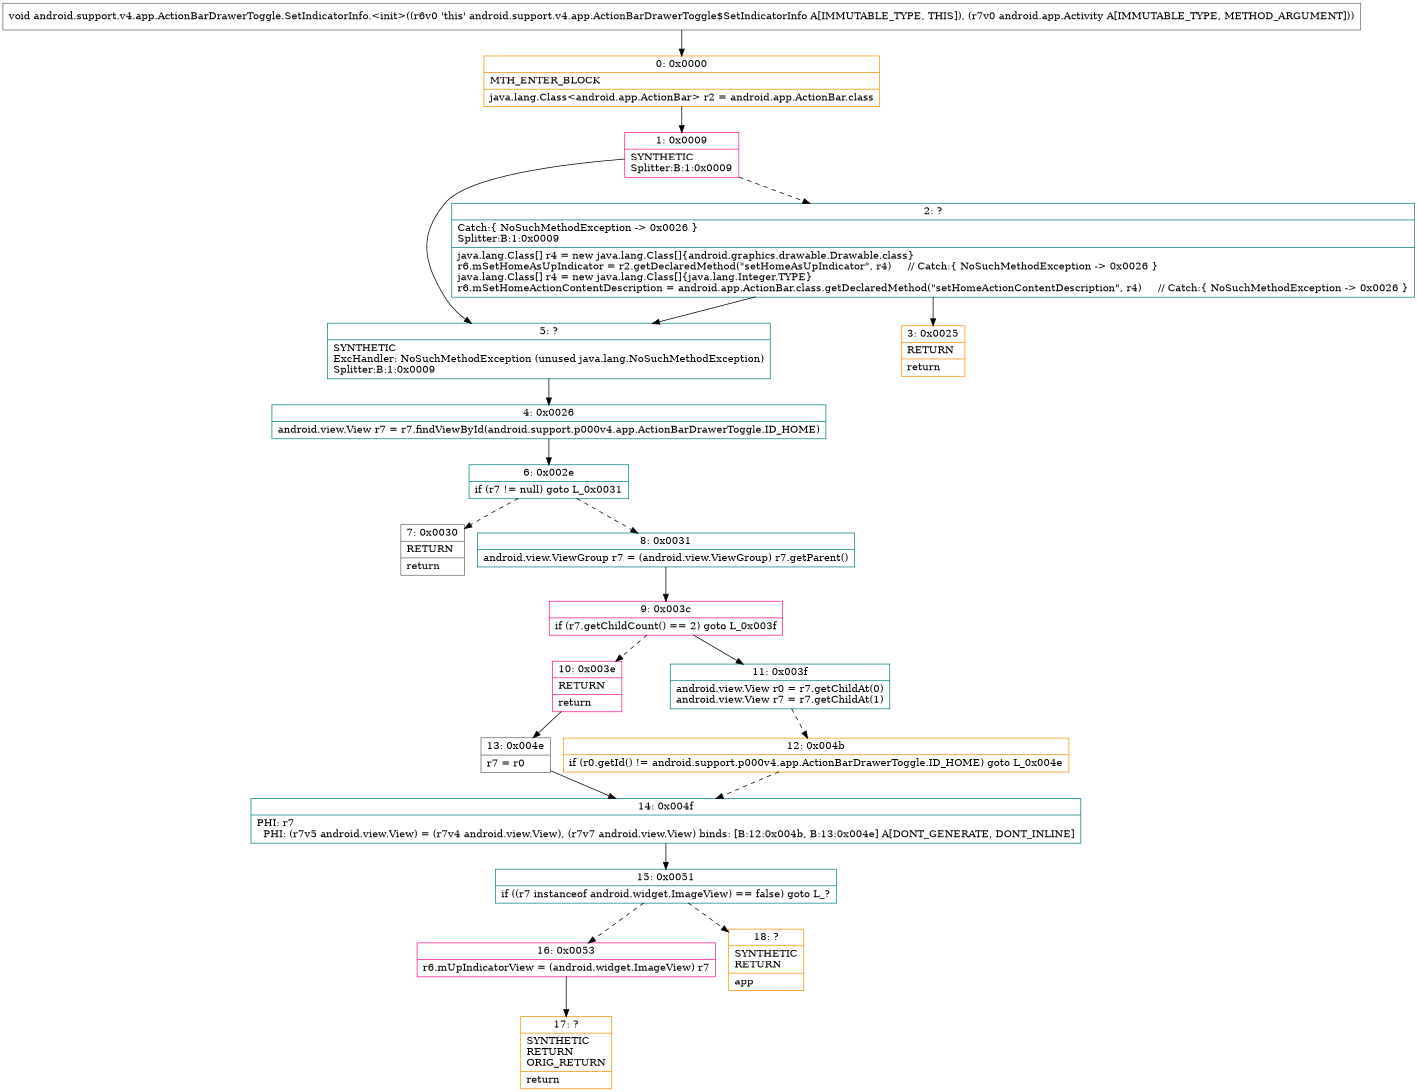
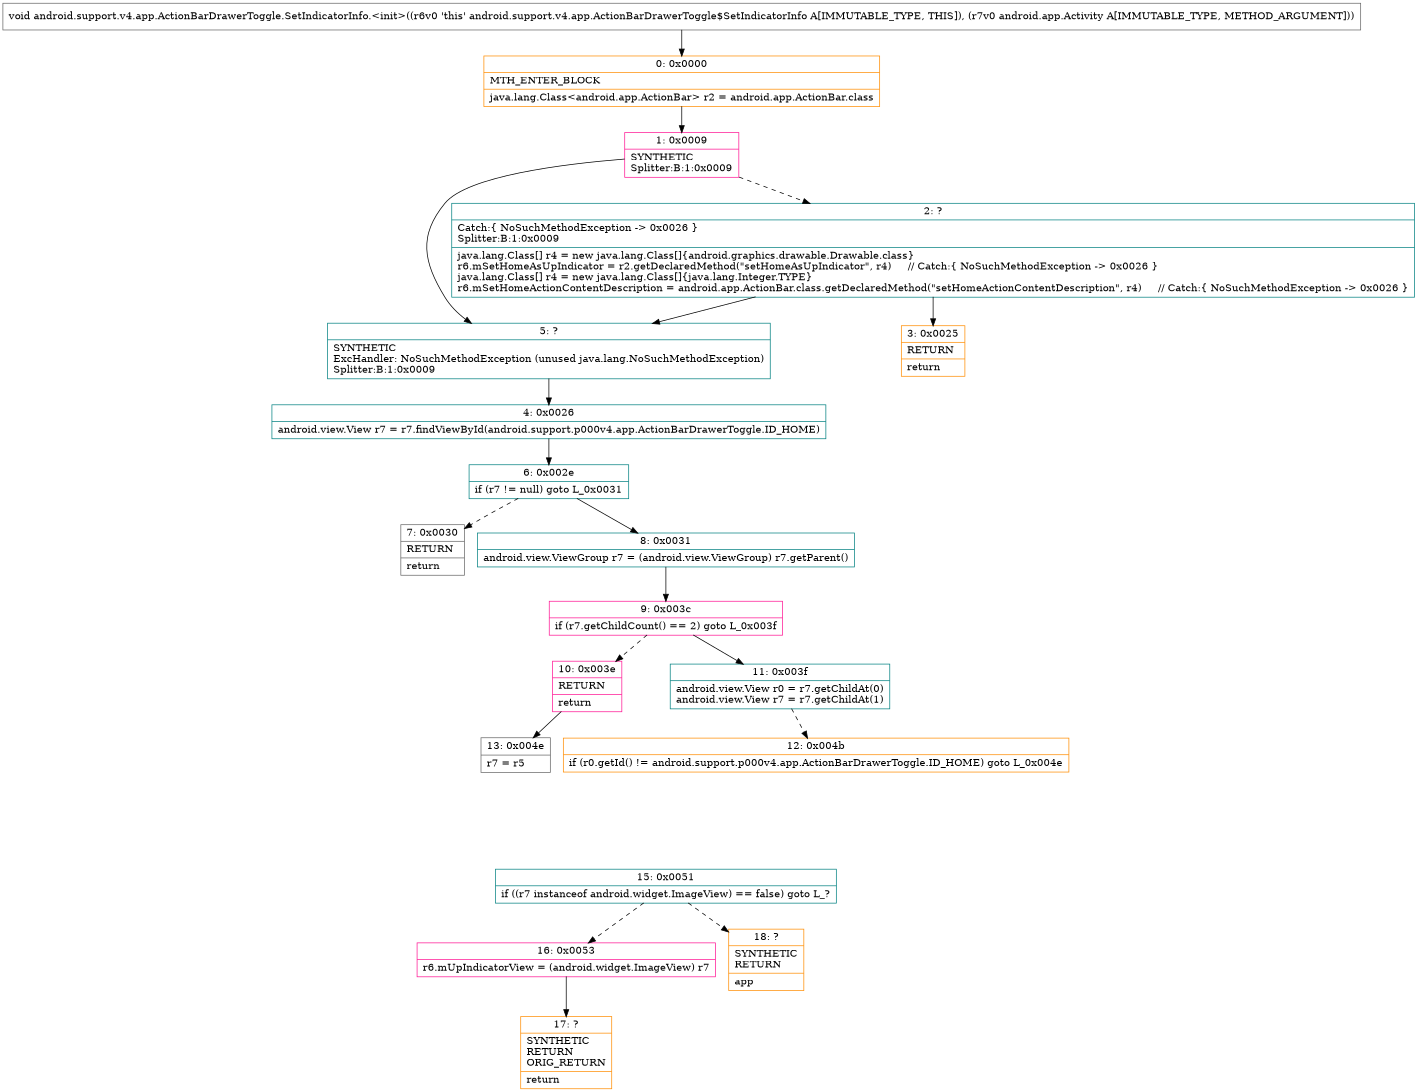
edge "6: 0x002e" -> "8: 0x0031": style dashed -> solid
node "13: 0x004e": text "r7 = r0" -> "r7 = r5"
node "14: 0x004f": removed
